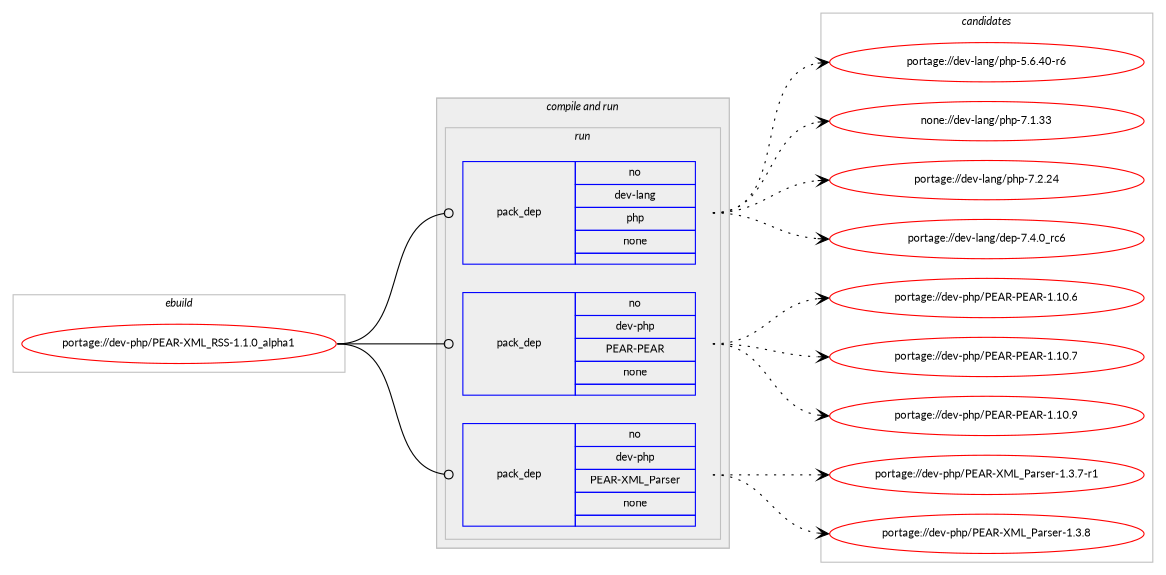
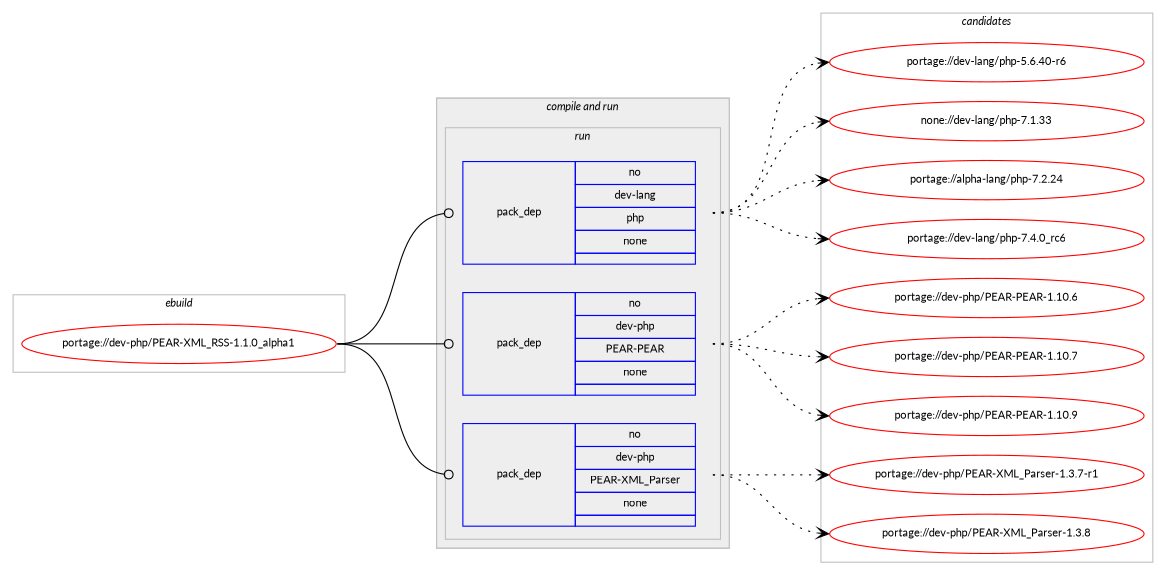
node "portage://dev-lang/php-7.2.24": label "portage://dev-lang/php-7.2.24" -> "portage://alpha-lang/php-7.2.24"
node "portage://dev-lang/dep-7.4.0_rc6": label "portage://dev-lang/dep-7.4.0_rc6" -> "portage://dev-lang/php-7.4.0_rc6"
